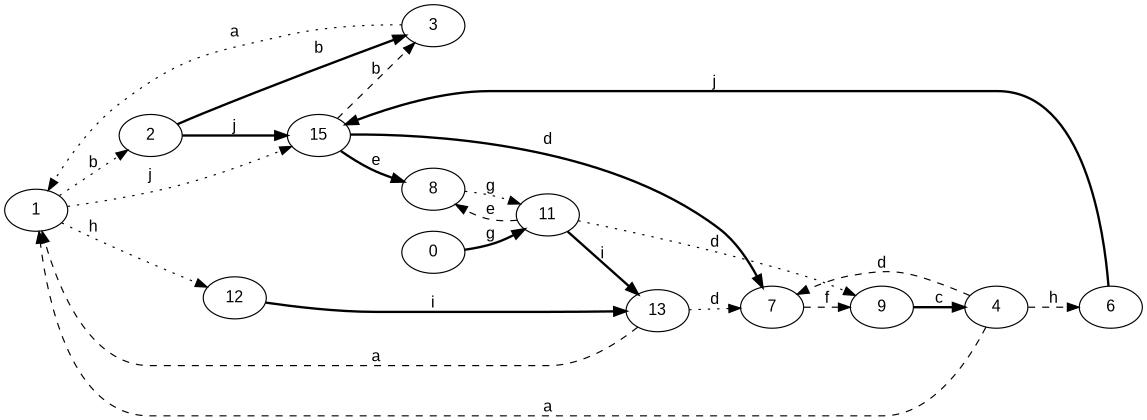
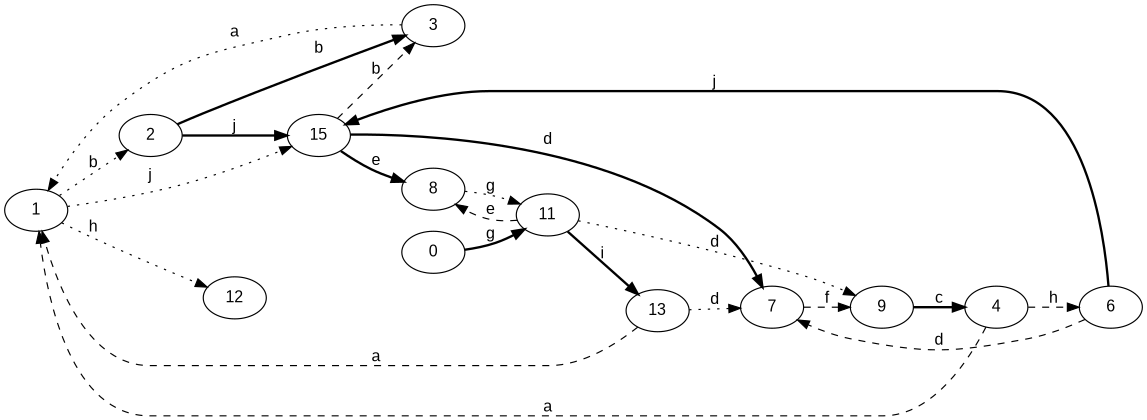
edge "4" -> "7": now "6" -> "7"
edge "12" -> "13": removed, label "i"
